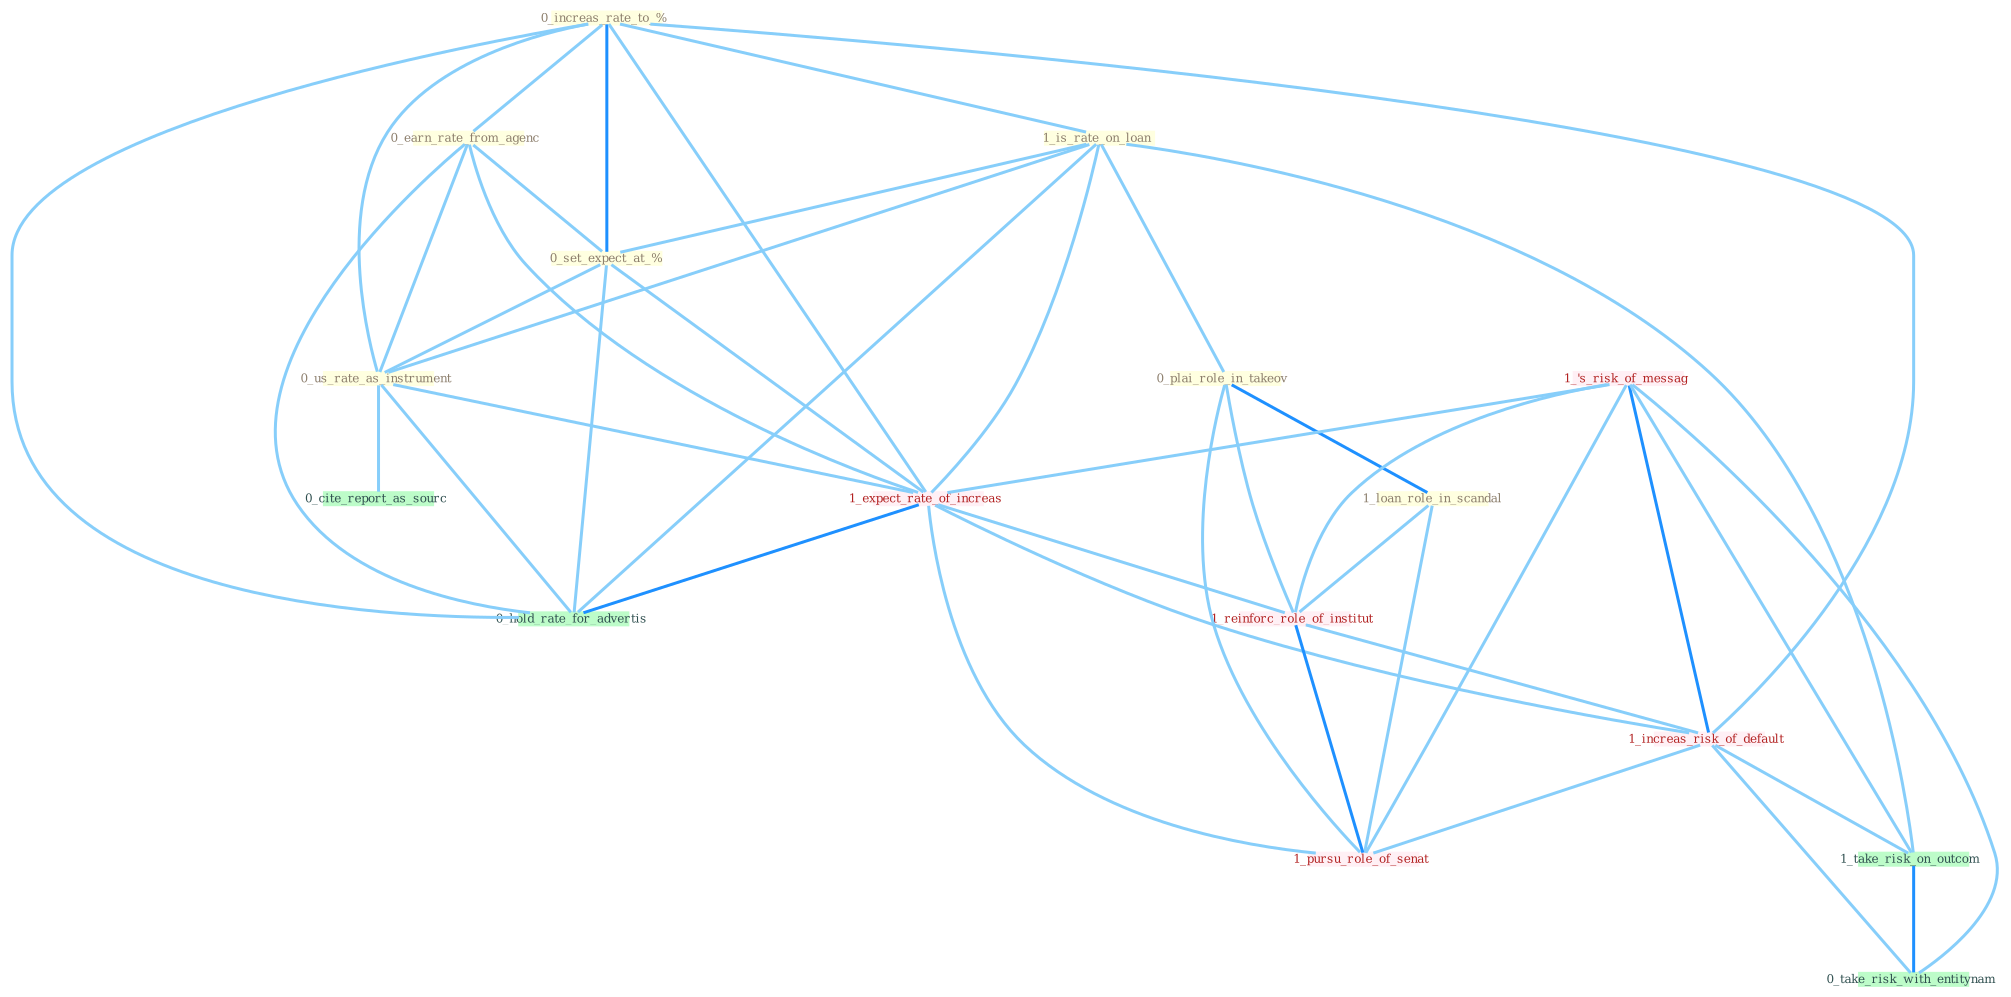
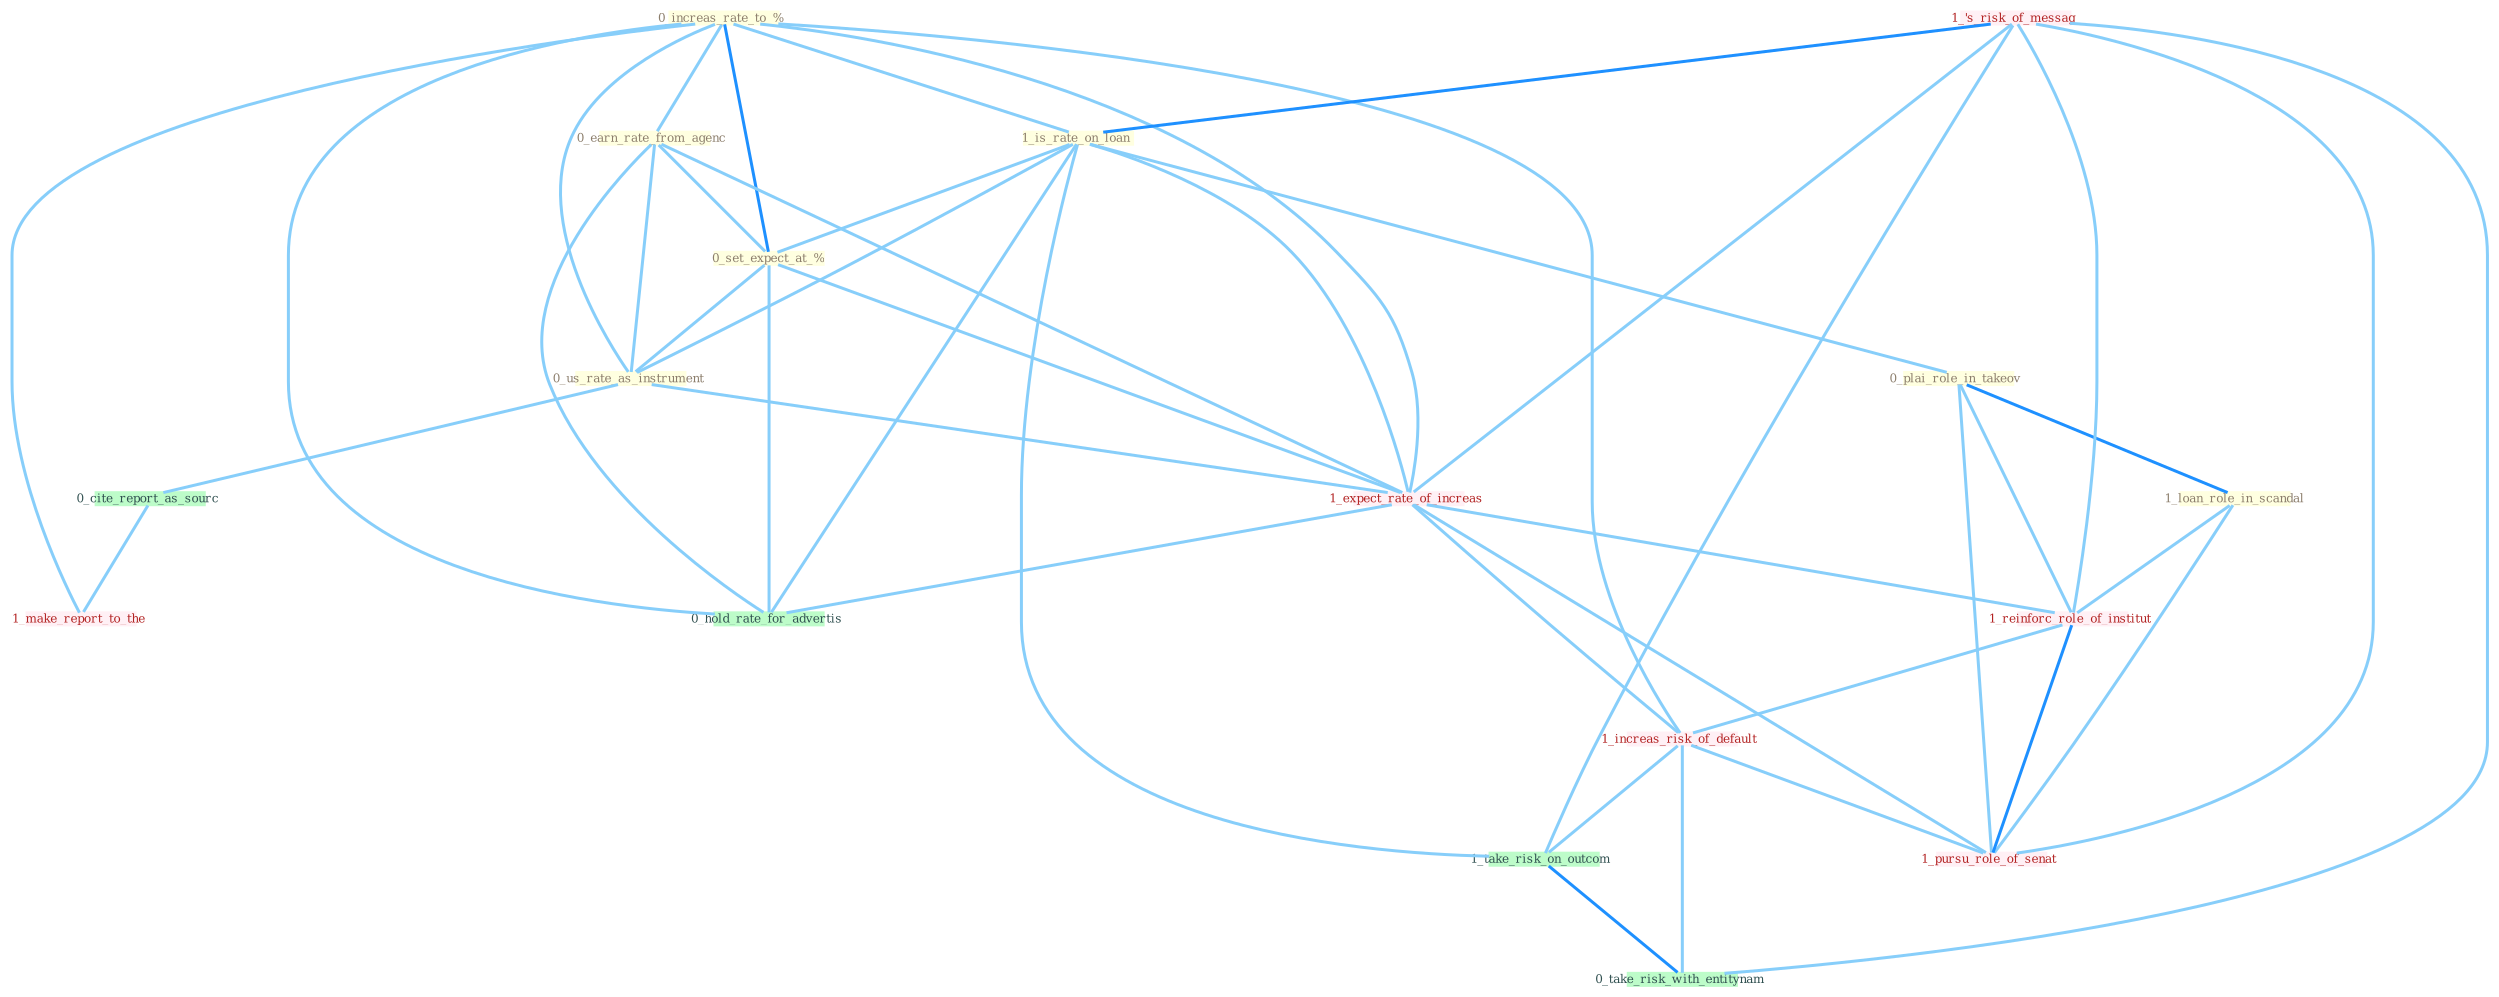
edge "0_us_rate_as_instrument" -- "0_hold_rate_for_advertis": removed
edge "1_expect_rate_of_increas" -- "0_hold_rate_for_advertis": color #1e90ff -> #87cefa
edge "1_'s_risk_of_messag" -- "1_increas_risk_of_default": now "1_'s_risk_of_messag" -- "1_is_rate_on_loan"
node "1_make_report_to_the": added
